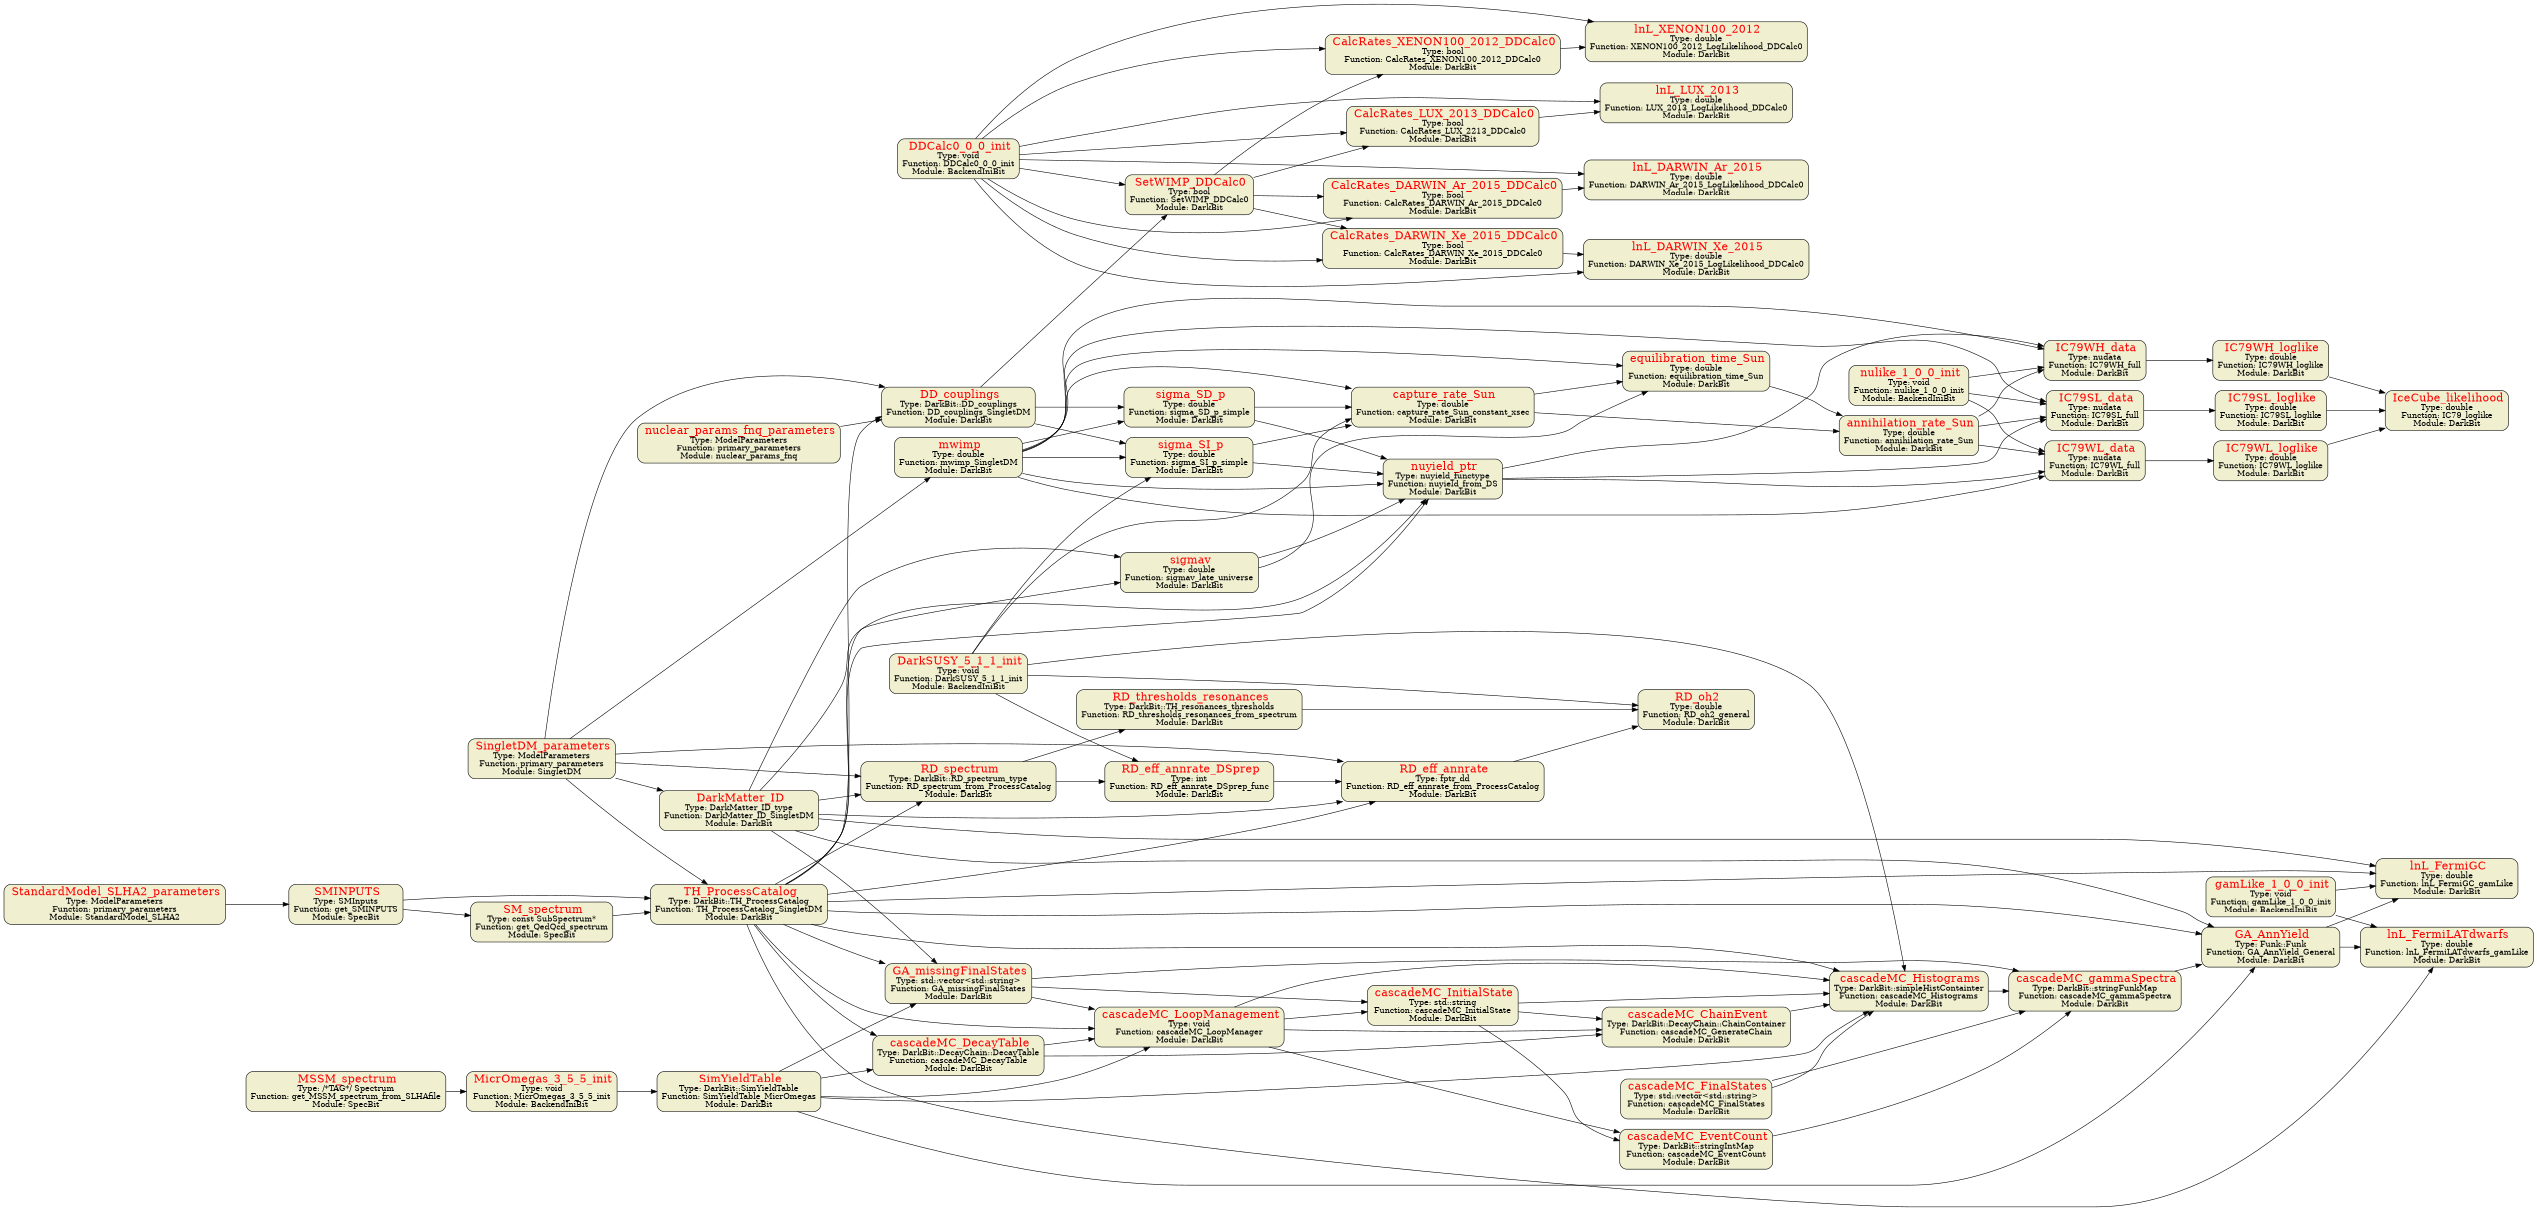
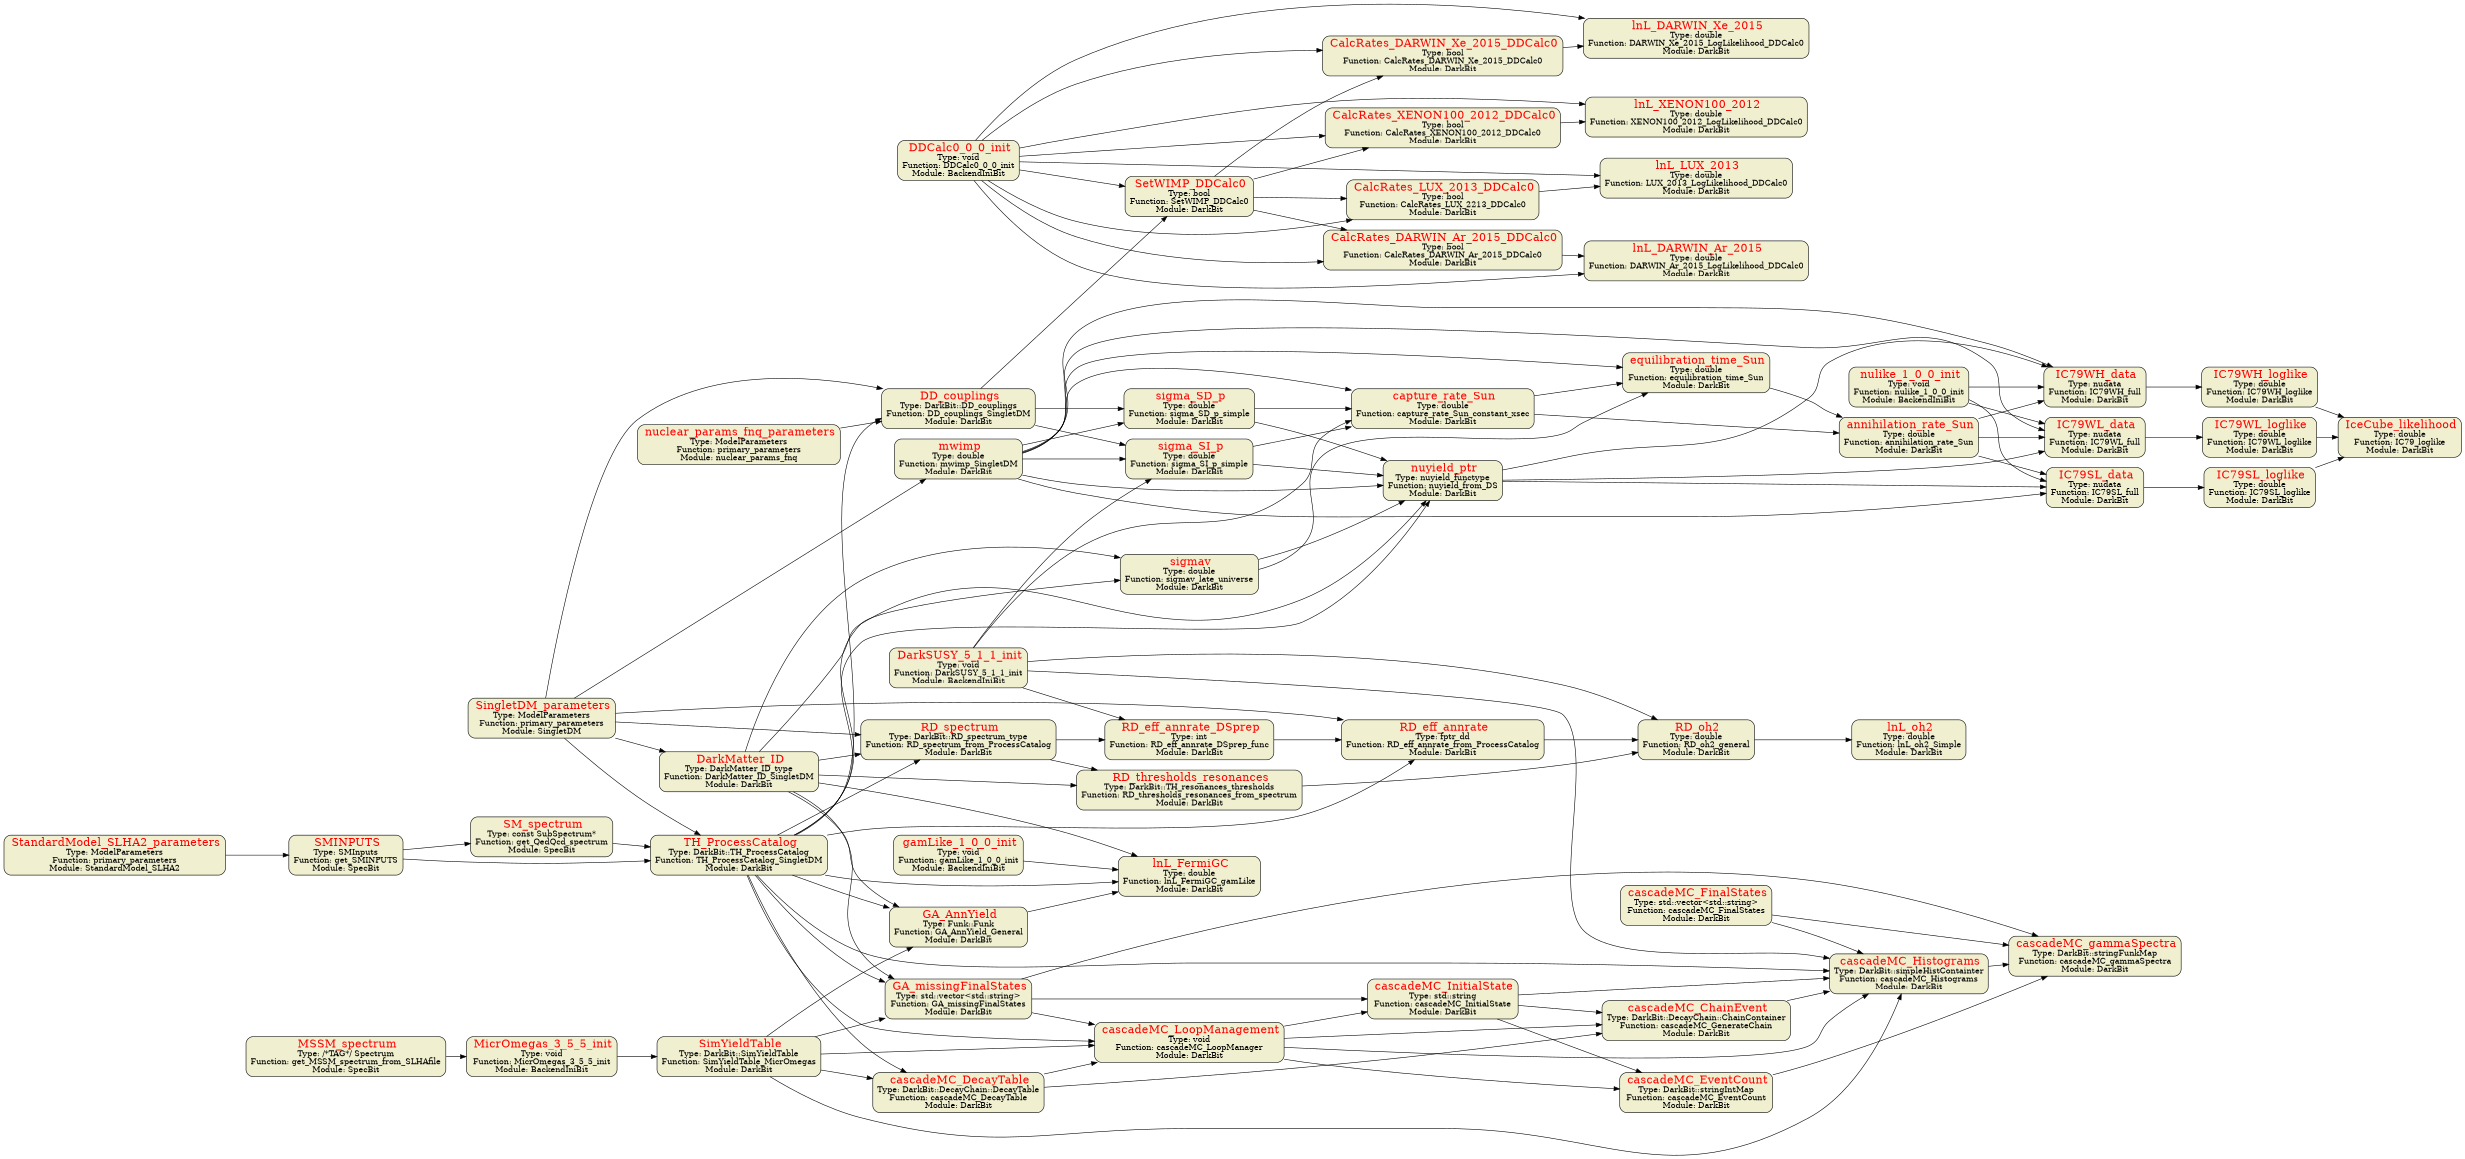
node "lnL_oh2": added
edge "DarkMatter_ID" -> "RD_eff_annrate": now "DarkMatter_ID" -> "RD_thresholds_resonances"
node "lnL_FermiLATdwarfs": removed
edge "cascadeMC_gammaSpectra" -> "GA_AnnYield": removed
